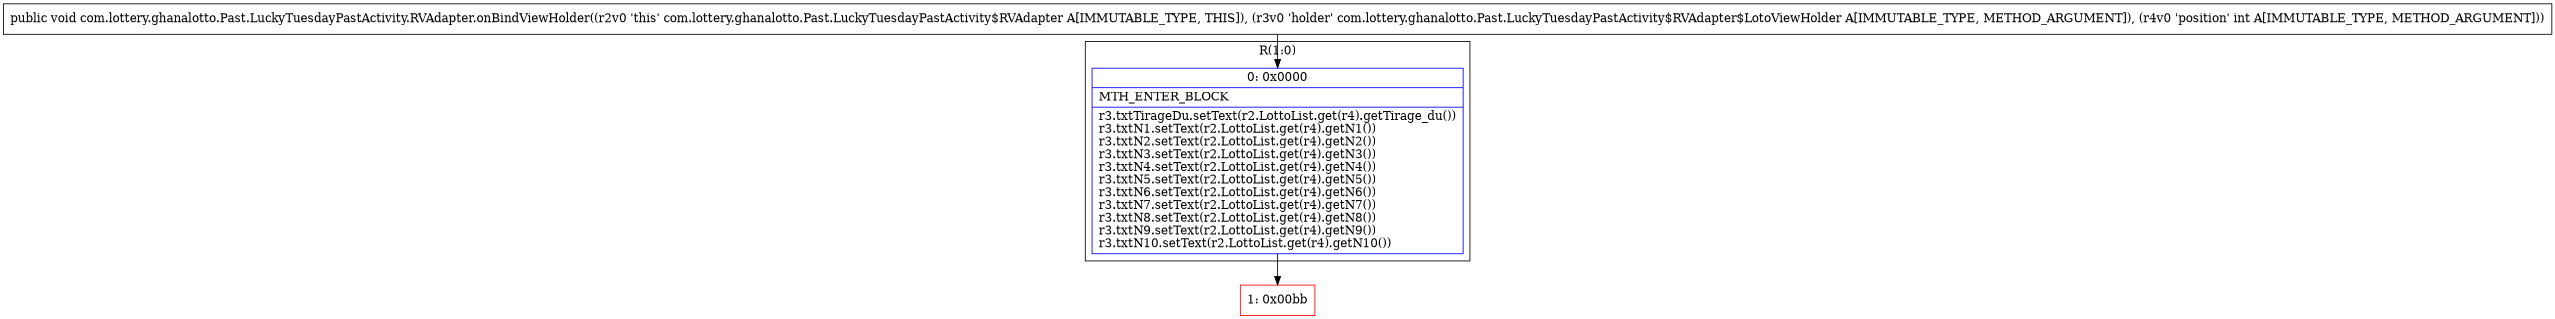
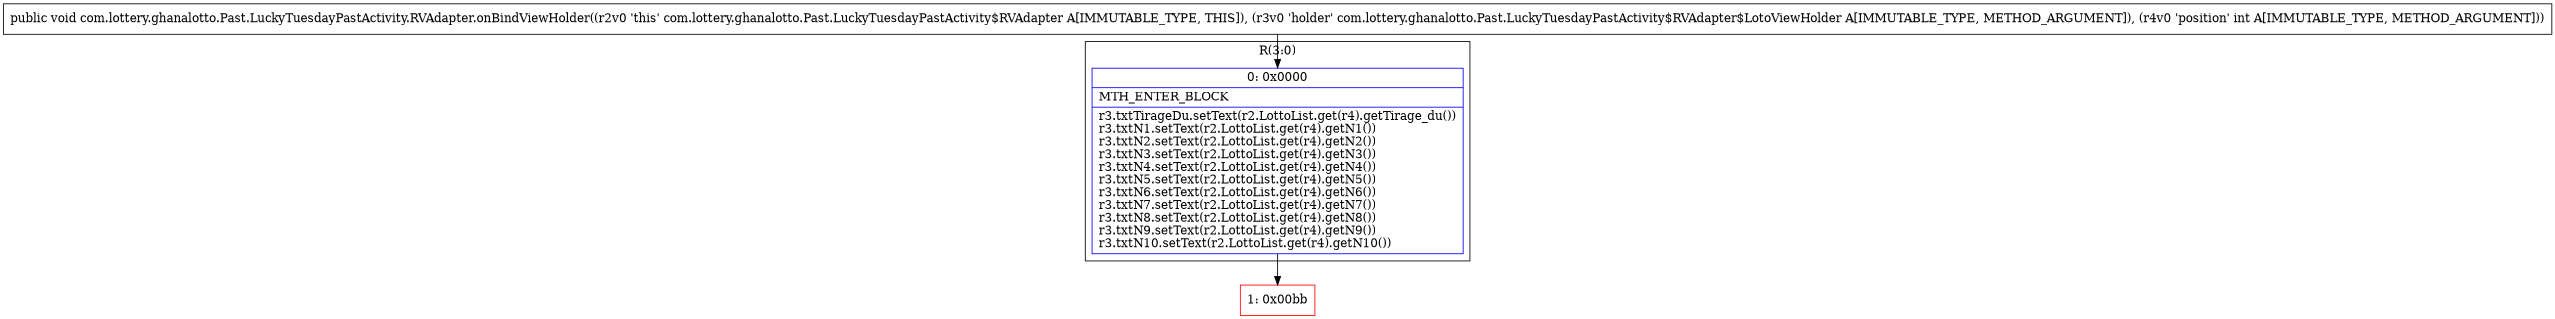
cluster "R(1:0)": label "R(1:0)" -> "R(3:0)"
